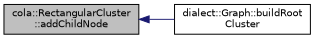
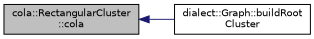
node "cola::RectangularCluster ::addChildNode": label "cola::RectangularCluster ::addChildNode" -> "cola::RectangularCluster ::cola"
